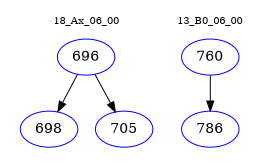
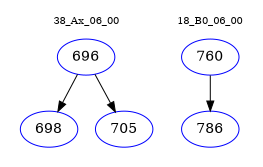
cluster "18_Ax_06_00": label "18_Ax_06_00" -> "38_Ax_06_00"
cluster "13_B0_06_00": label "13_B0_06_00" -> "18_B0_06_00"
